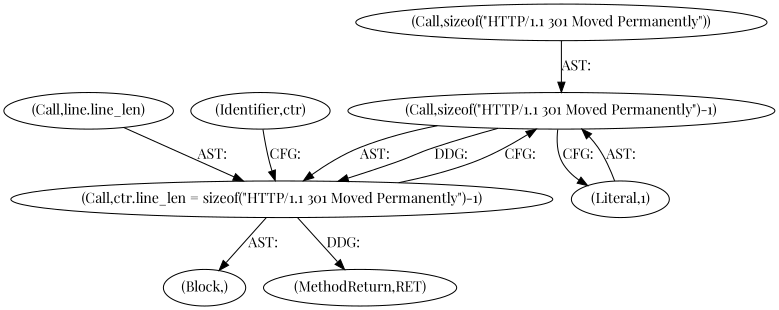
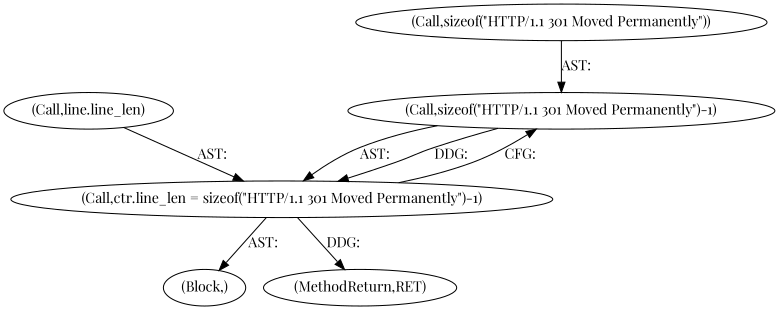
node "(Identifier,ctr)": removed
node "(Literal,1)": removed
